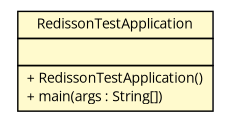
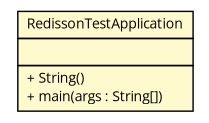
node "RedissonTestApplication": text "+ RedissonTestApplication()" -> "+ String()"
